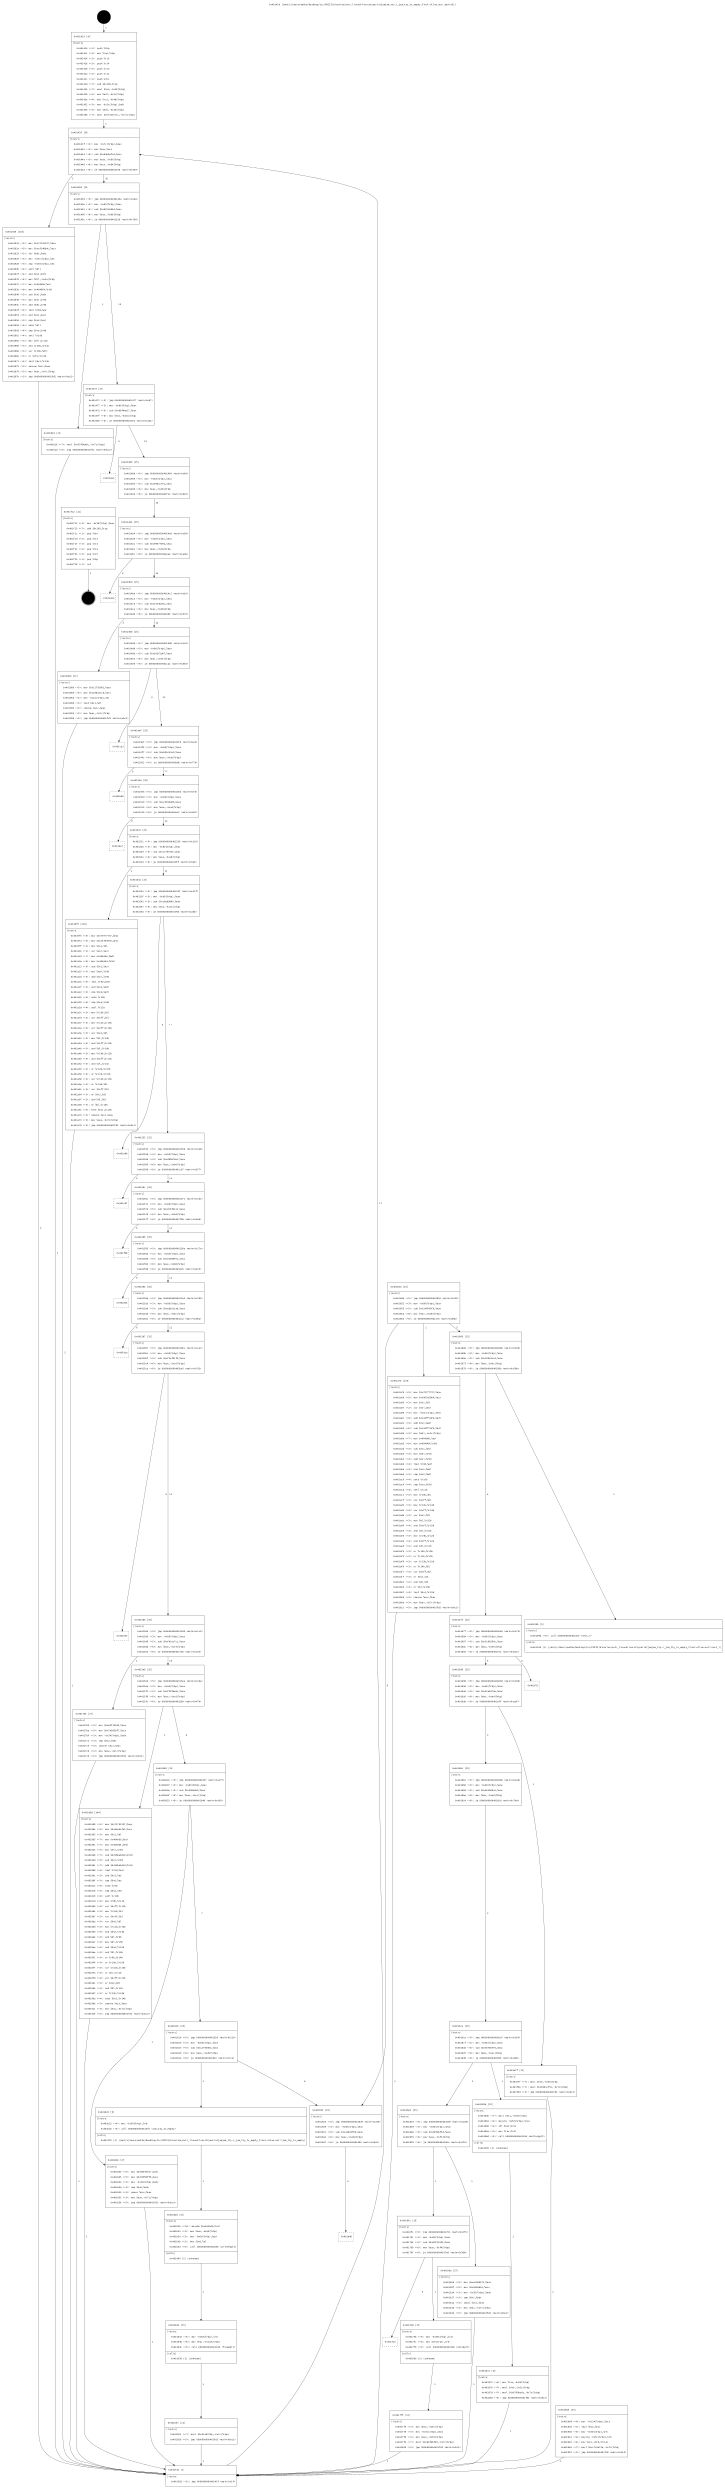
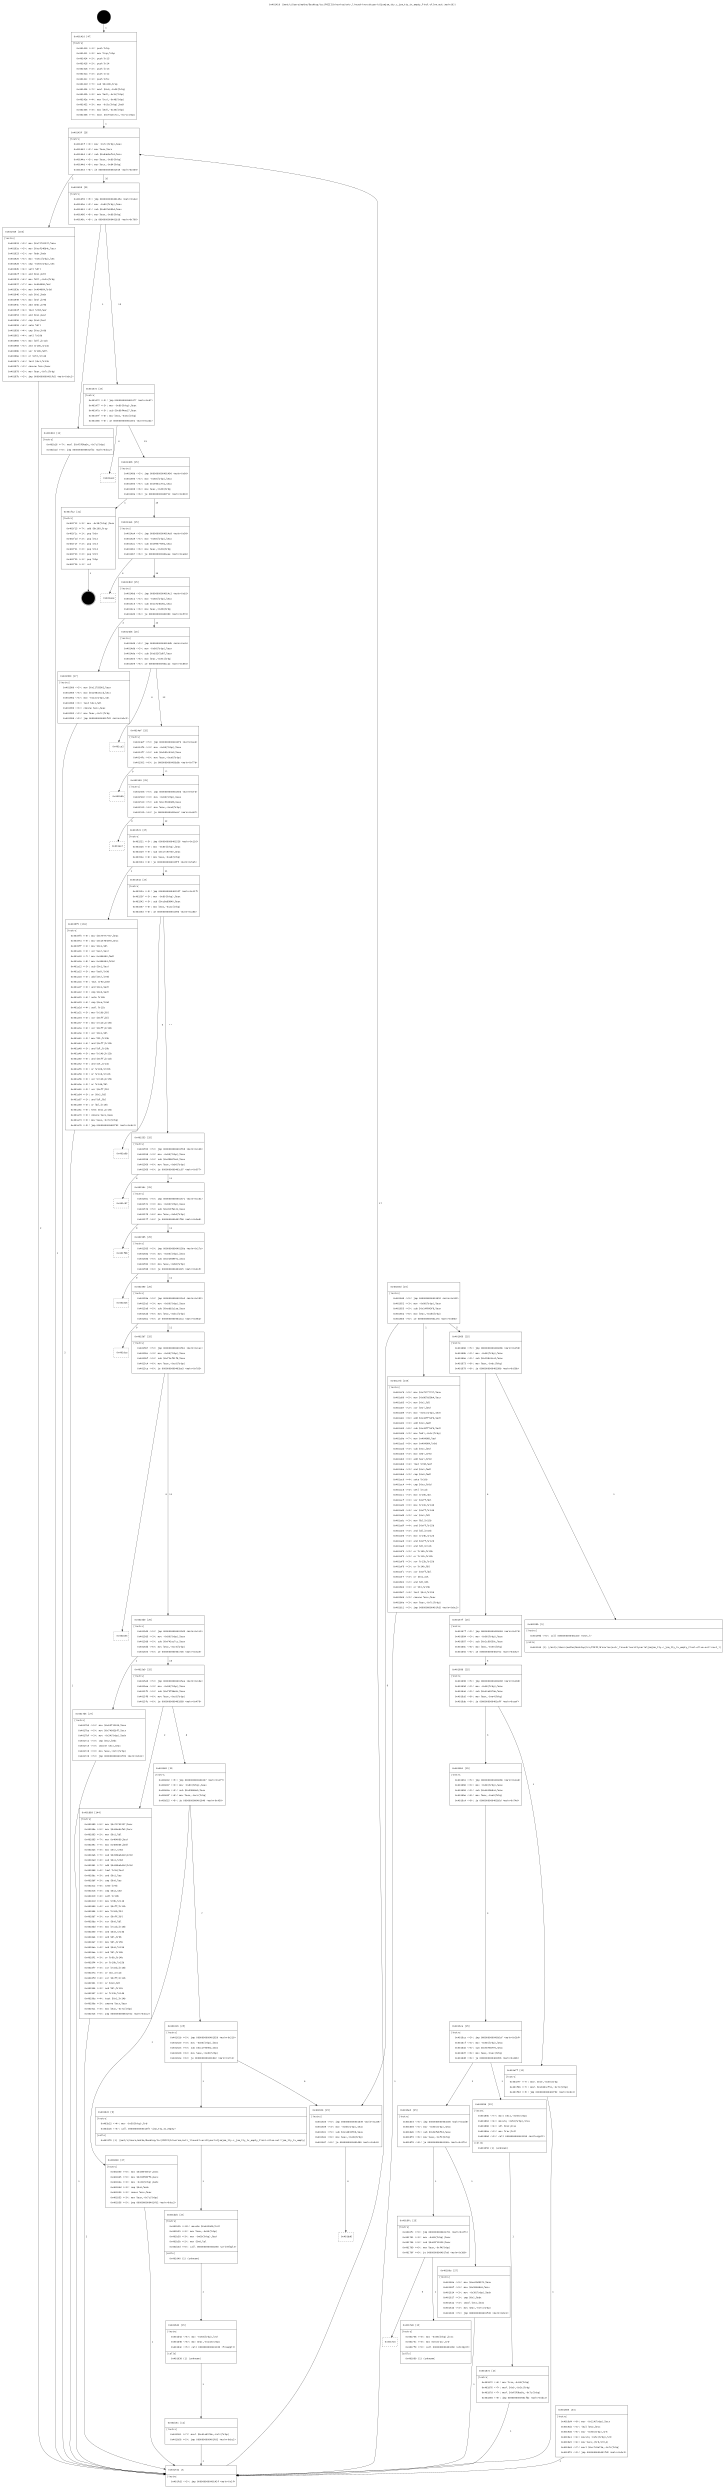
edge "0x40148b [25]" -> "0x401f12 [21]": added, label "1"
node "0x401f52": removed
node "0x4017f5 [21]": removed
